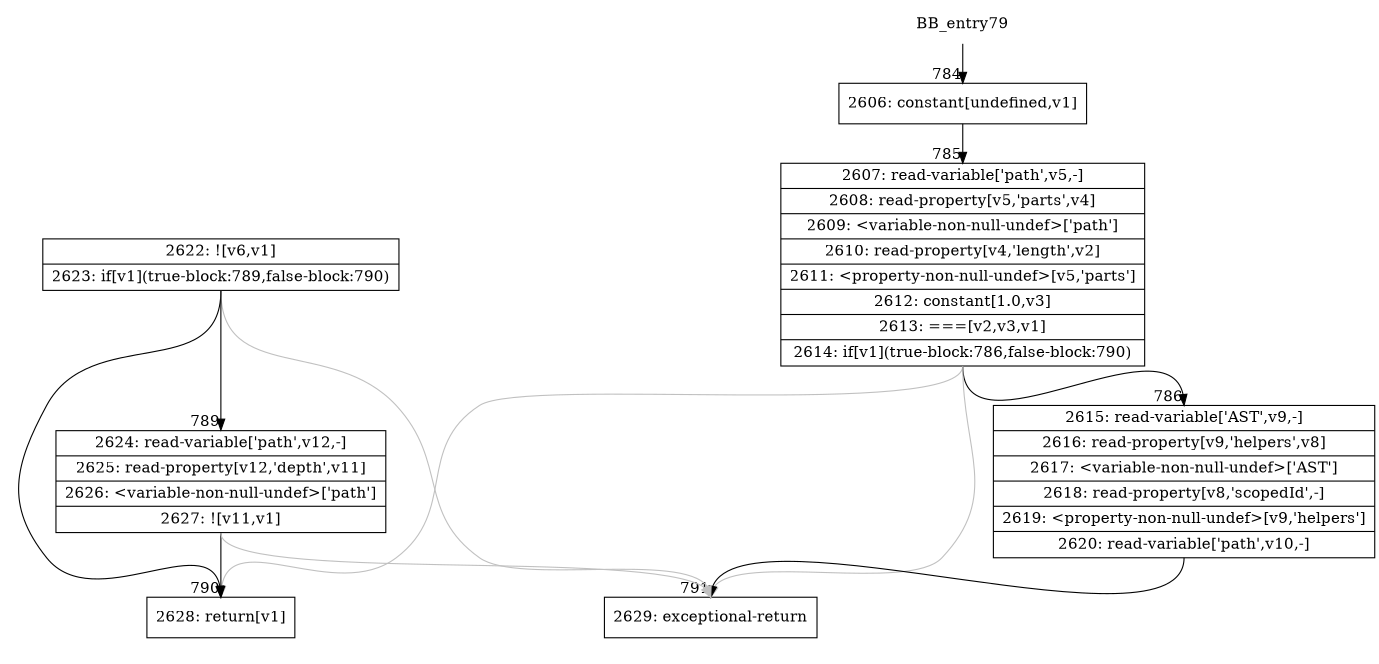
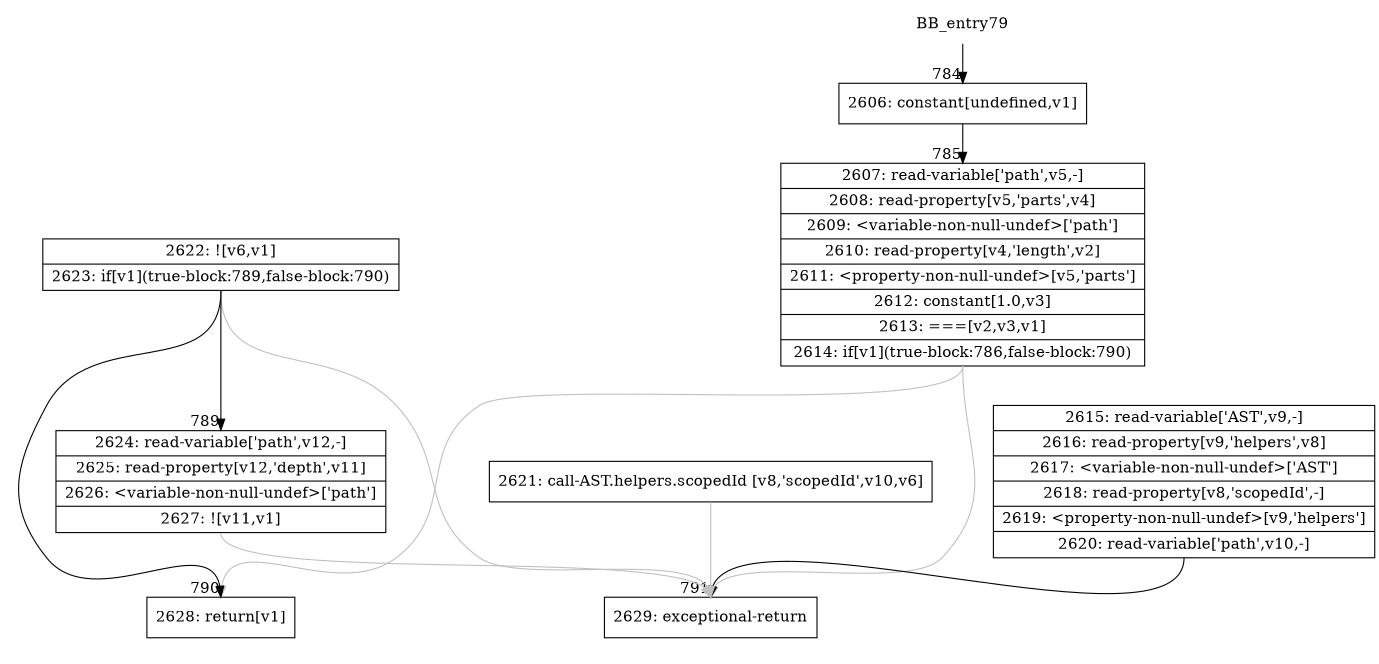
edge "2607: read-variable['path',v5,-]" -> "2615: read-variable['AST',v9,-]": removed
node "2621: call-AST.helpers.scopedId [v8,'scopedId',v10,v6]": added
edge "2624: read-variable['path',v12,-]" -> "2628: return[v1]": removed
